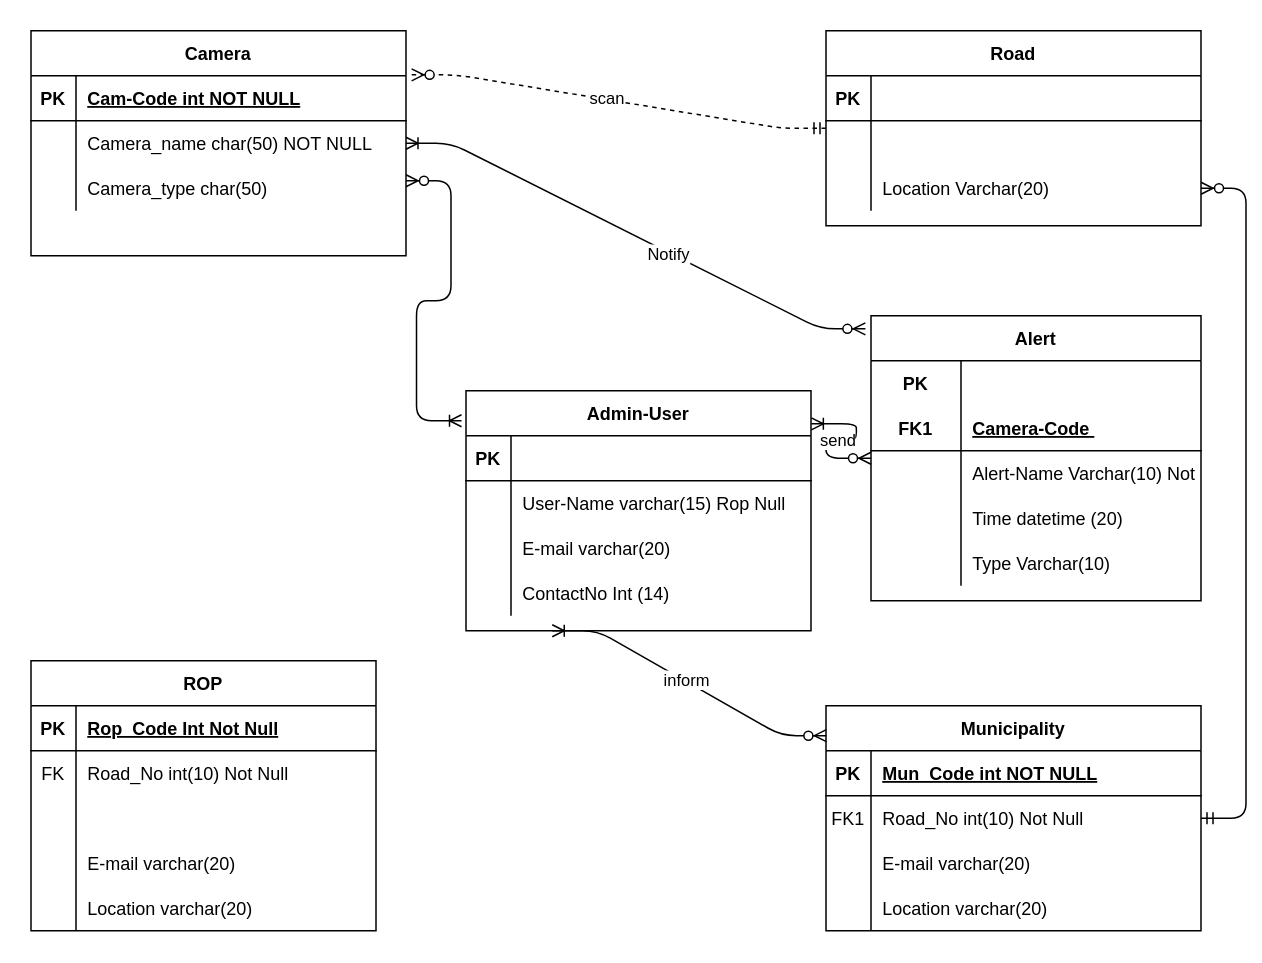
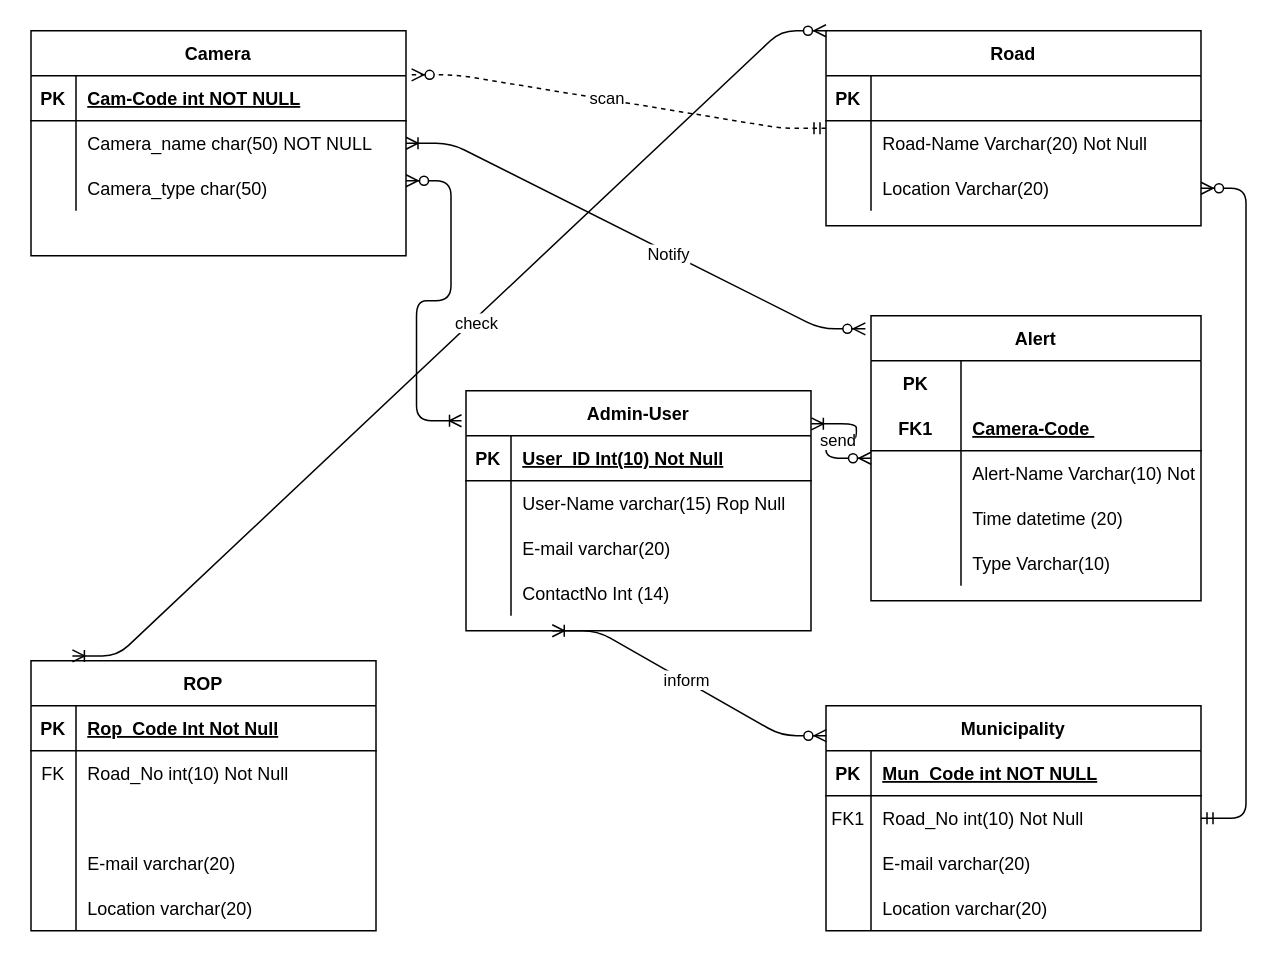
node "Road-Name Varchar(20) Not Null": added
edge "Road" -- "ROP": added, label "check"
node "User_ID Int(10) Not Null": added
